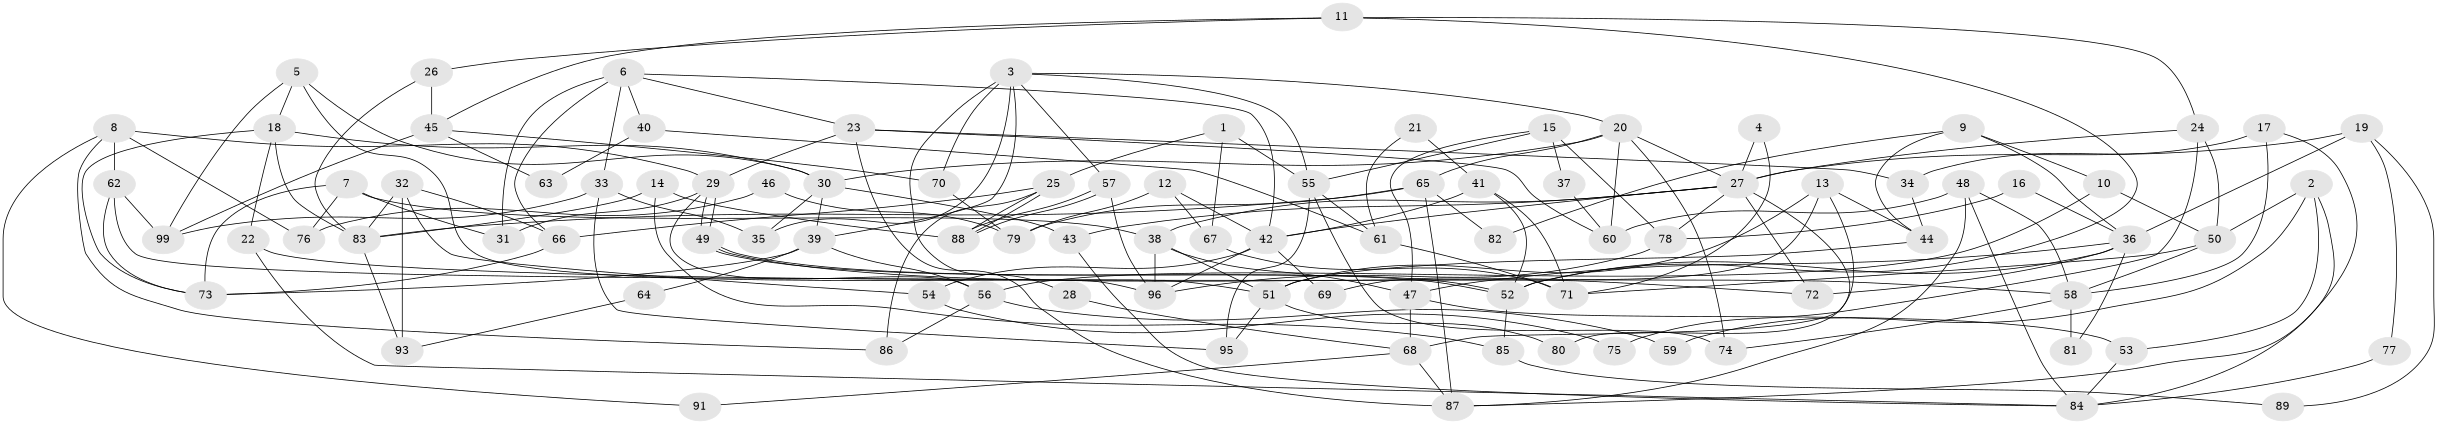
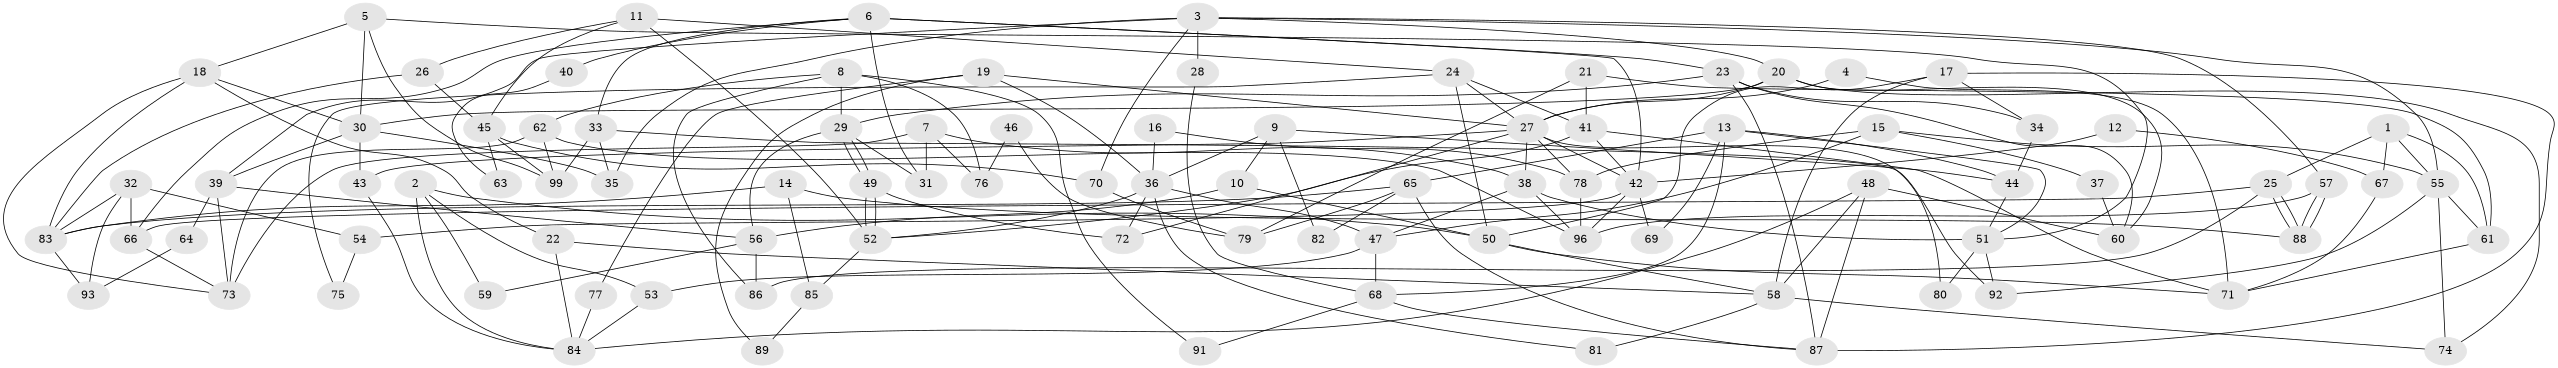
edge "24" -- "41": added
edge "17" -- "50": added
edge "40" -- "61": now "1" -- "61"
edge "20" -- "65": now "13" -- "65"
edge "12" -- "79": now "21" -- "79"
node "95": label "95" -> "92"
